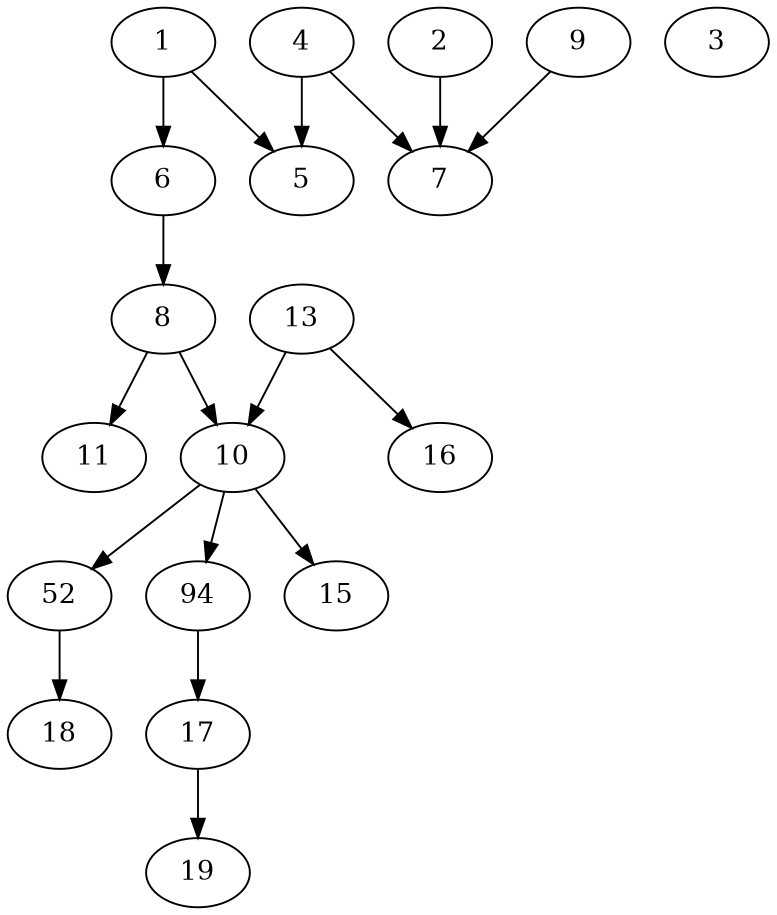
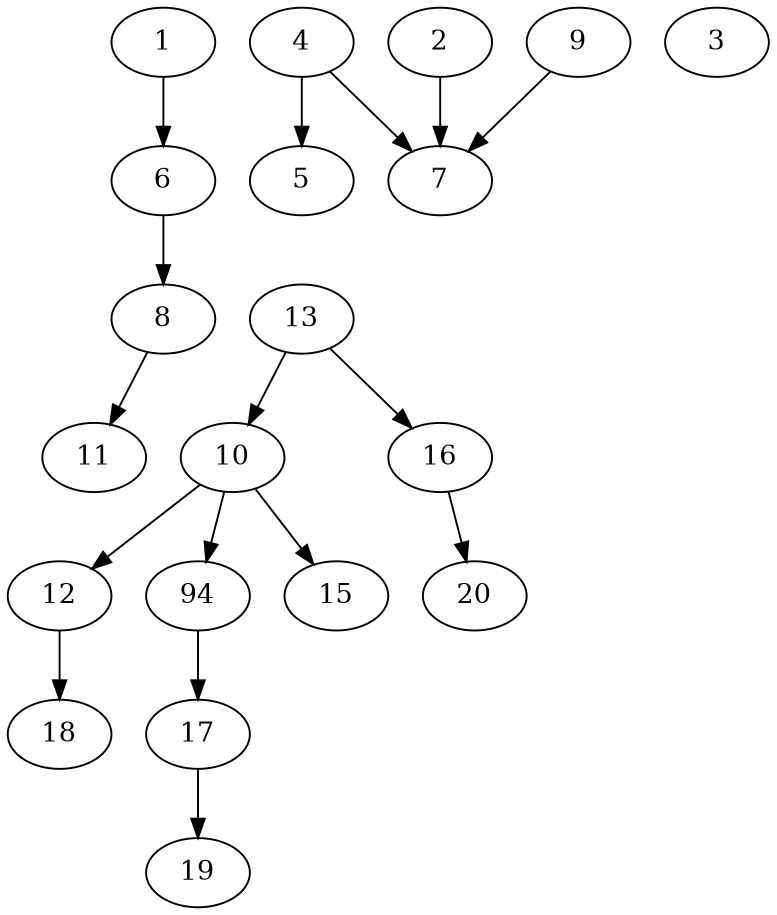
edge "1" -> "5": removed
edge "8" -> "10": removed
node "52": label "52" -> "12"
node "20": added
